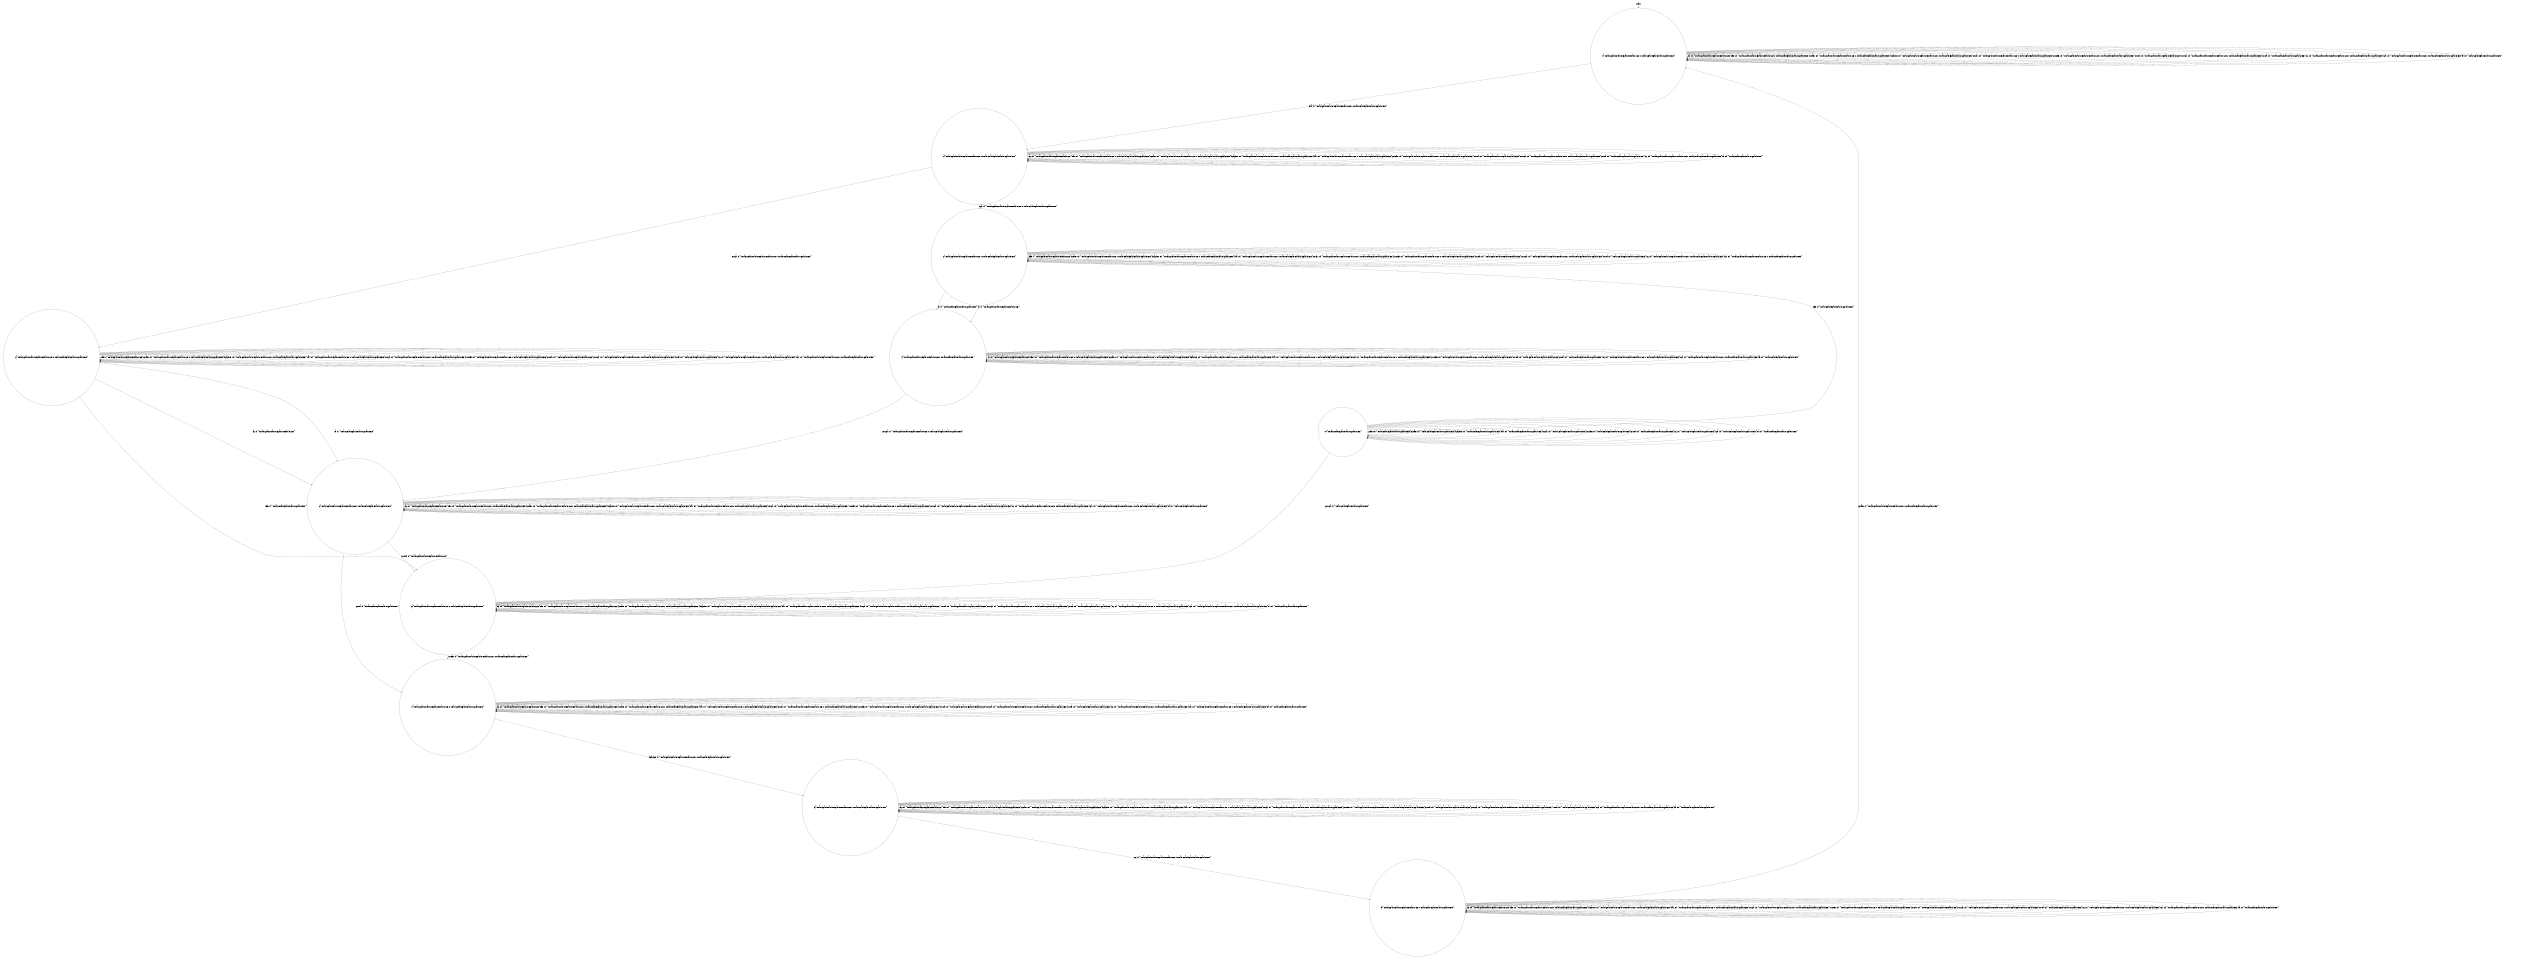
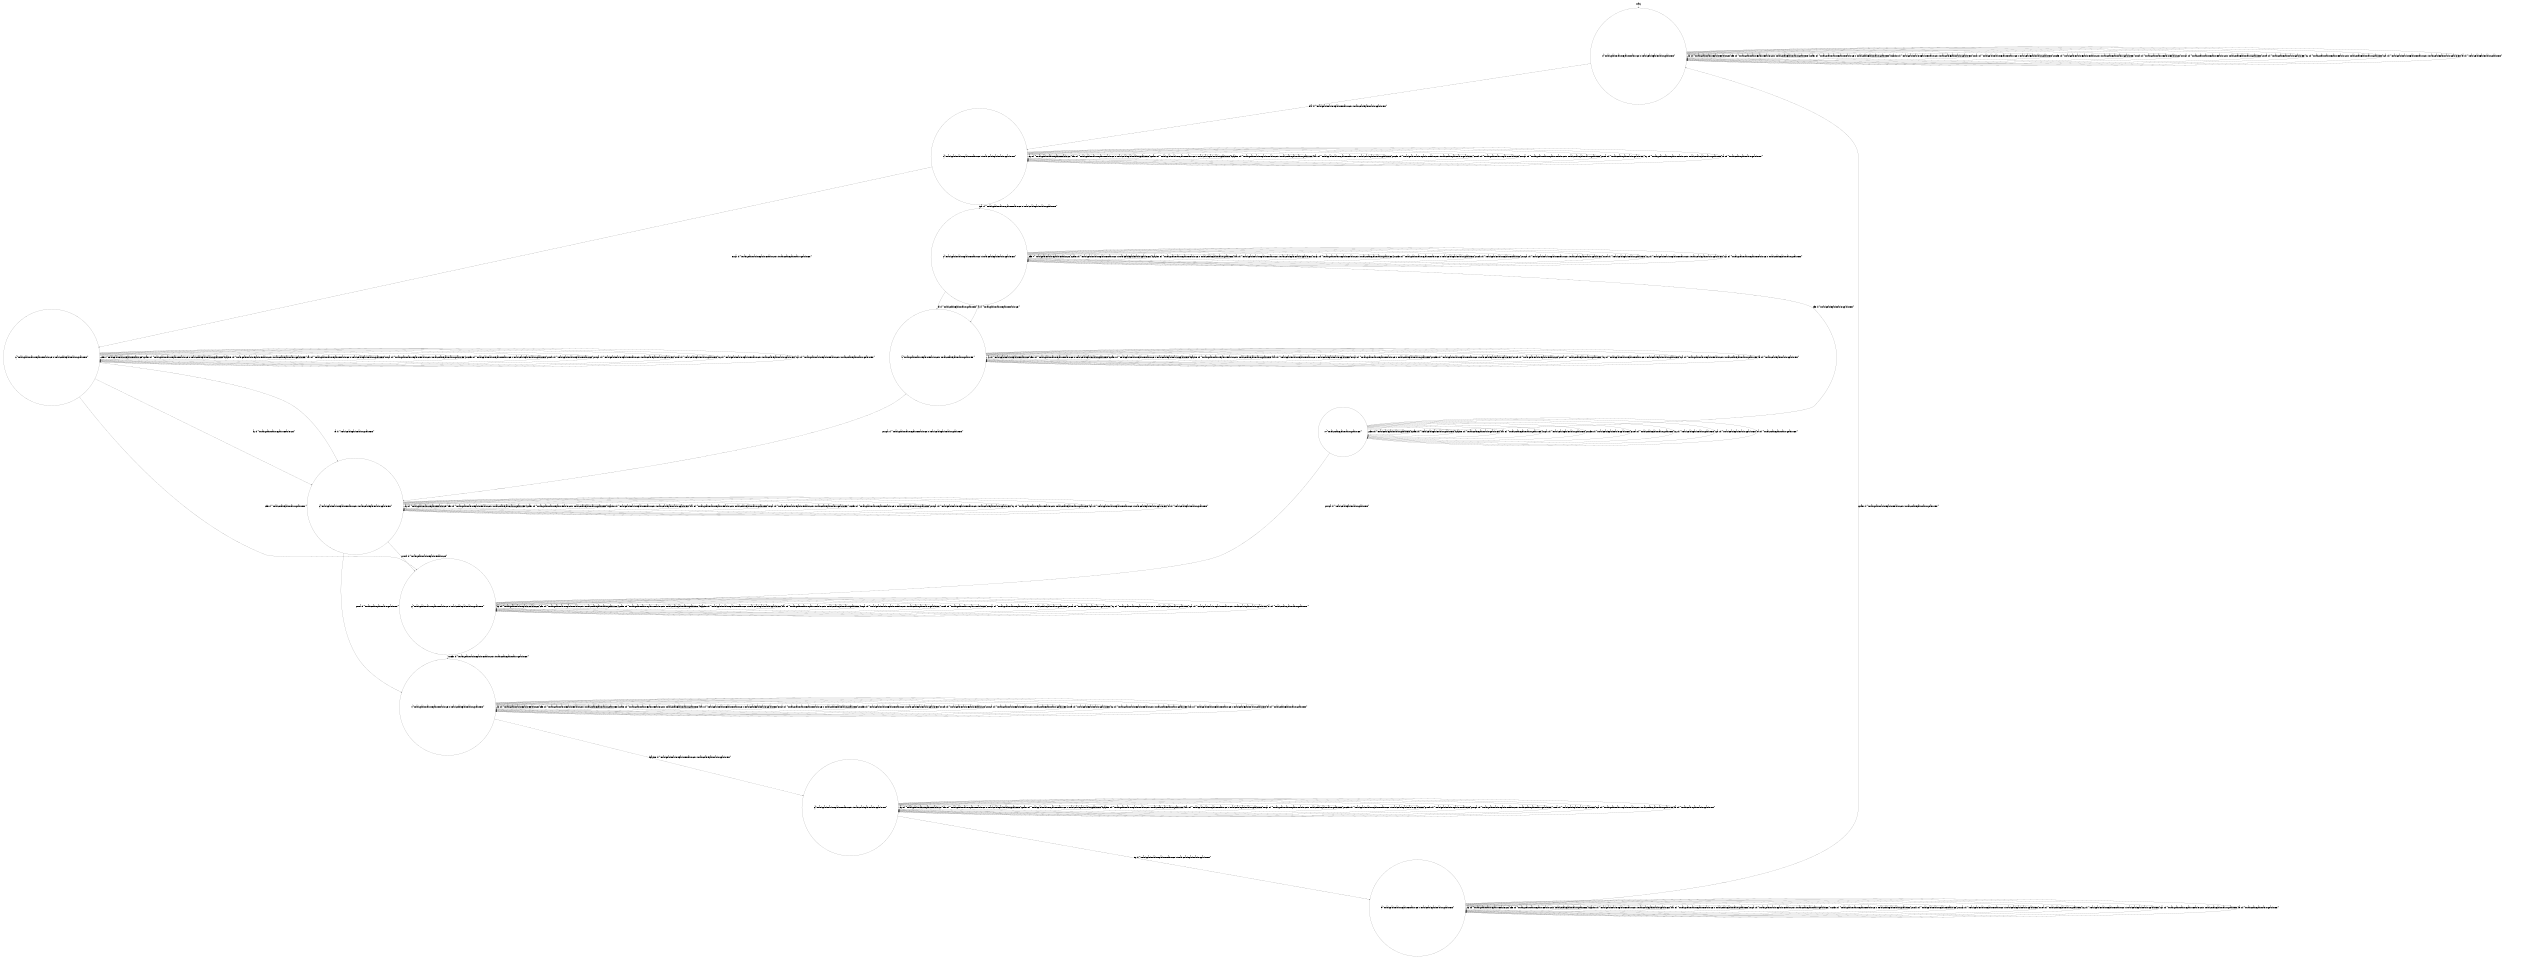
node "__start0": label "__start0" -> "__start3"
